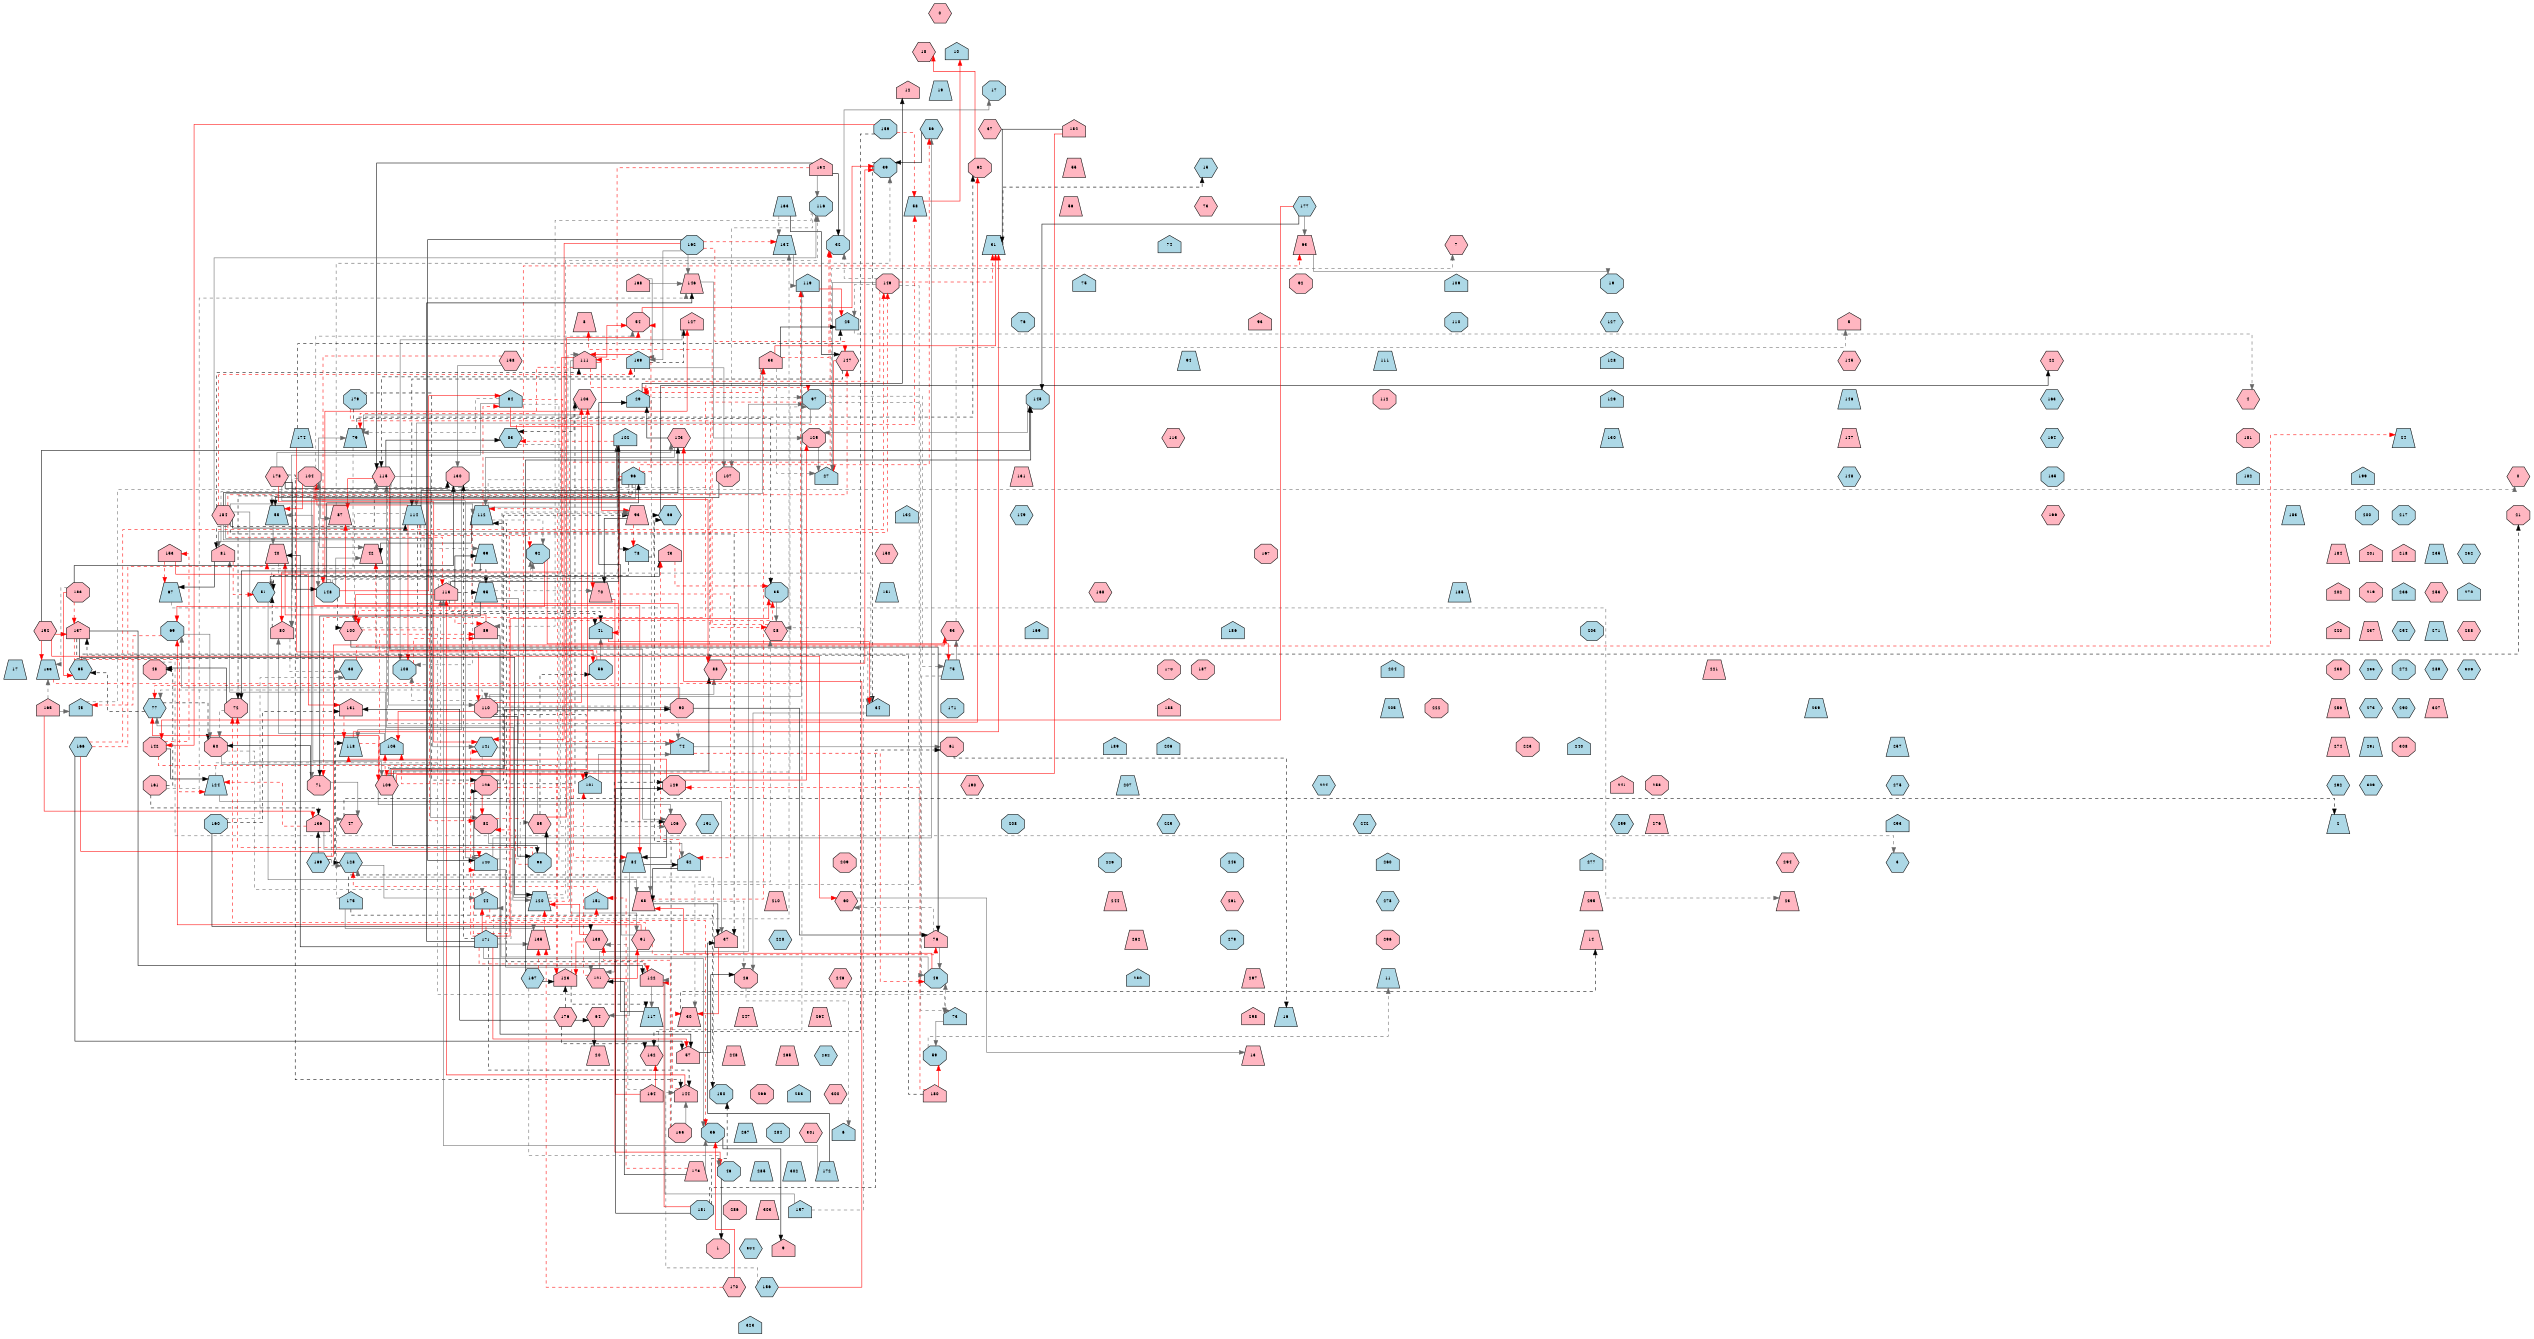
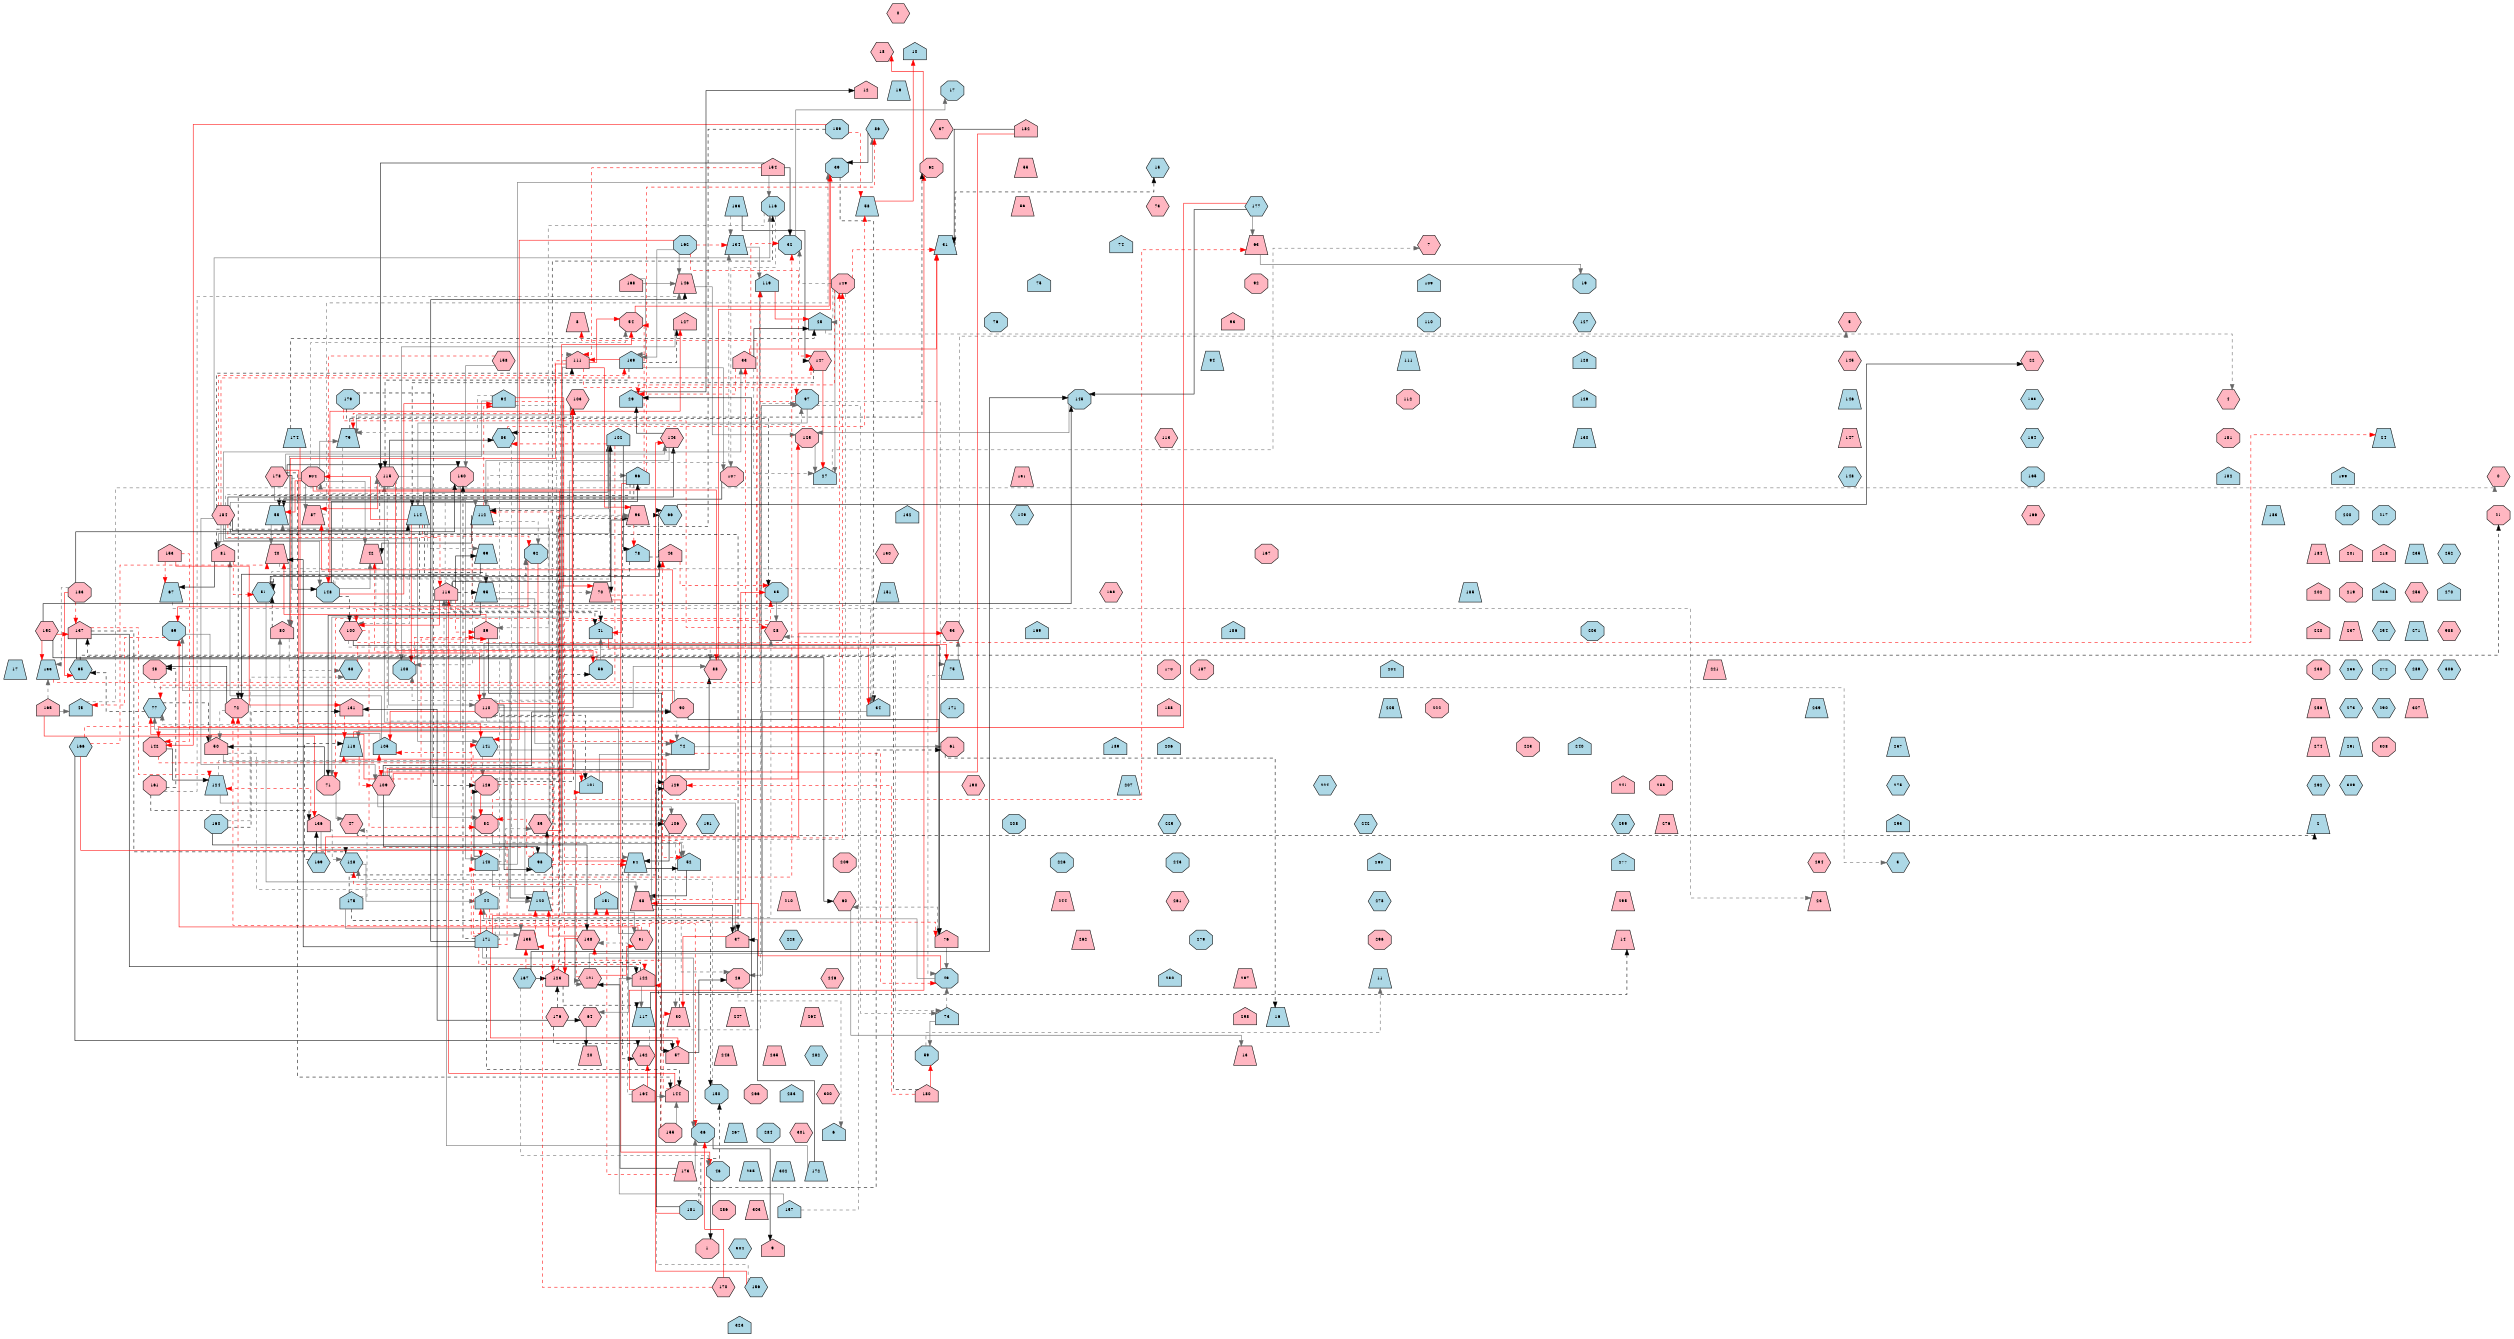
edge "162" -> "140": removed
node "5": shape house -> hexagon
edge "120" -> "116": color gray40 -> black
node "104": label "104" -> "604"
node "288": label "288" -> "988"
edge "142" -> "153": reversed
edge "152" -> "60": color red -> black
edge "83" -> "106": now "83" -> "52"
node "50": shape octagon -> house
